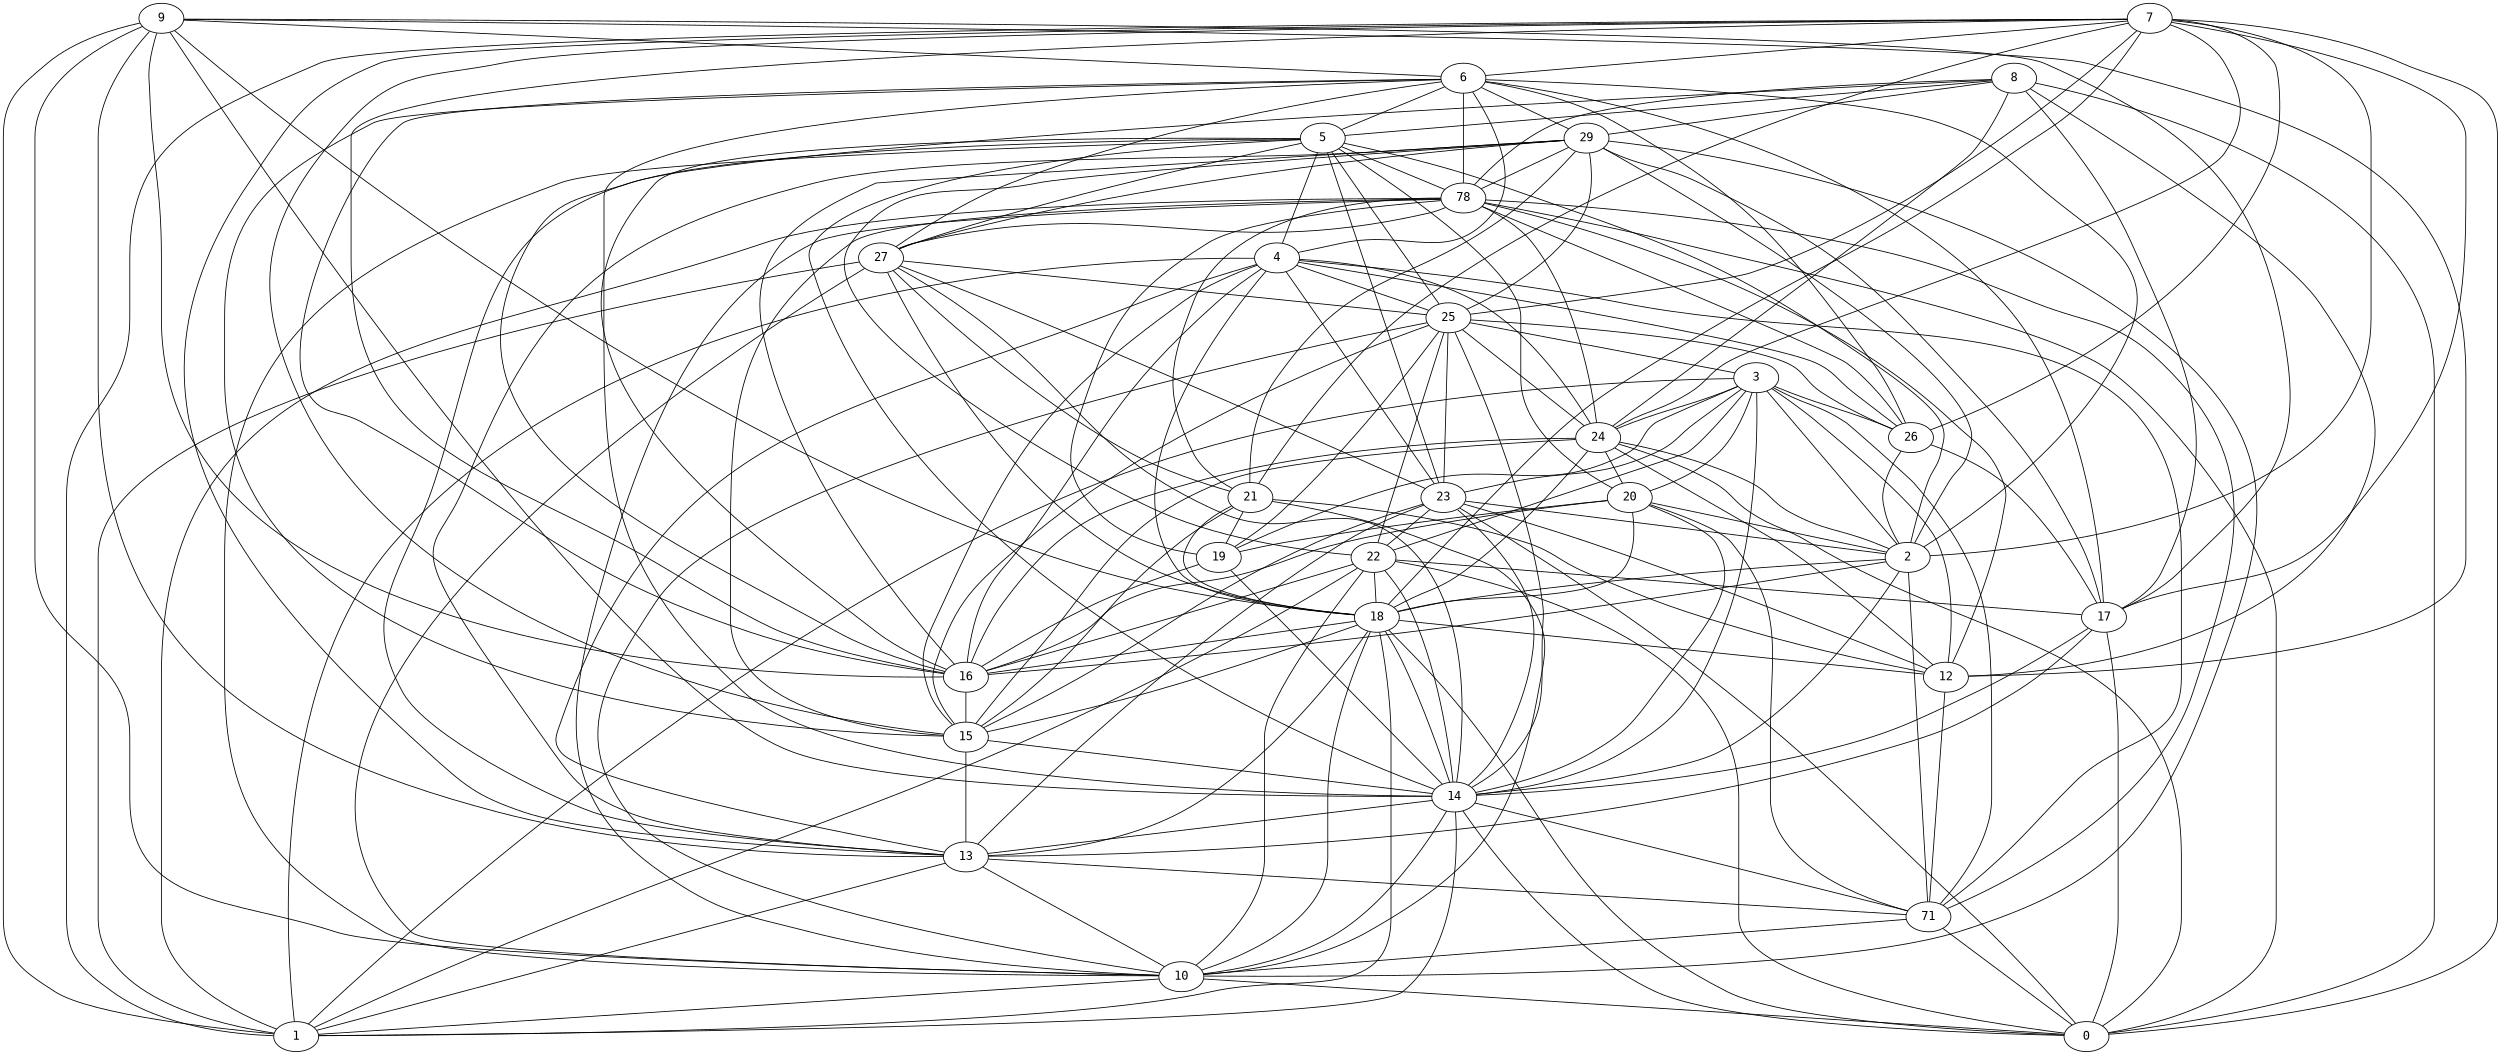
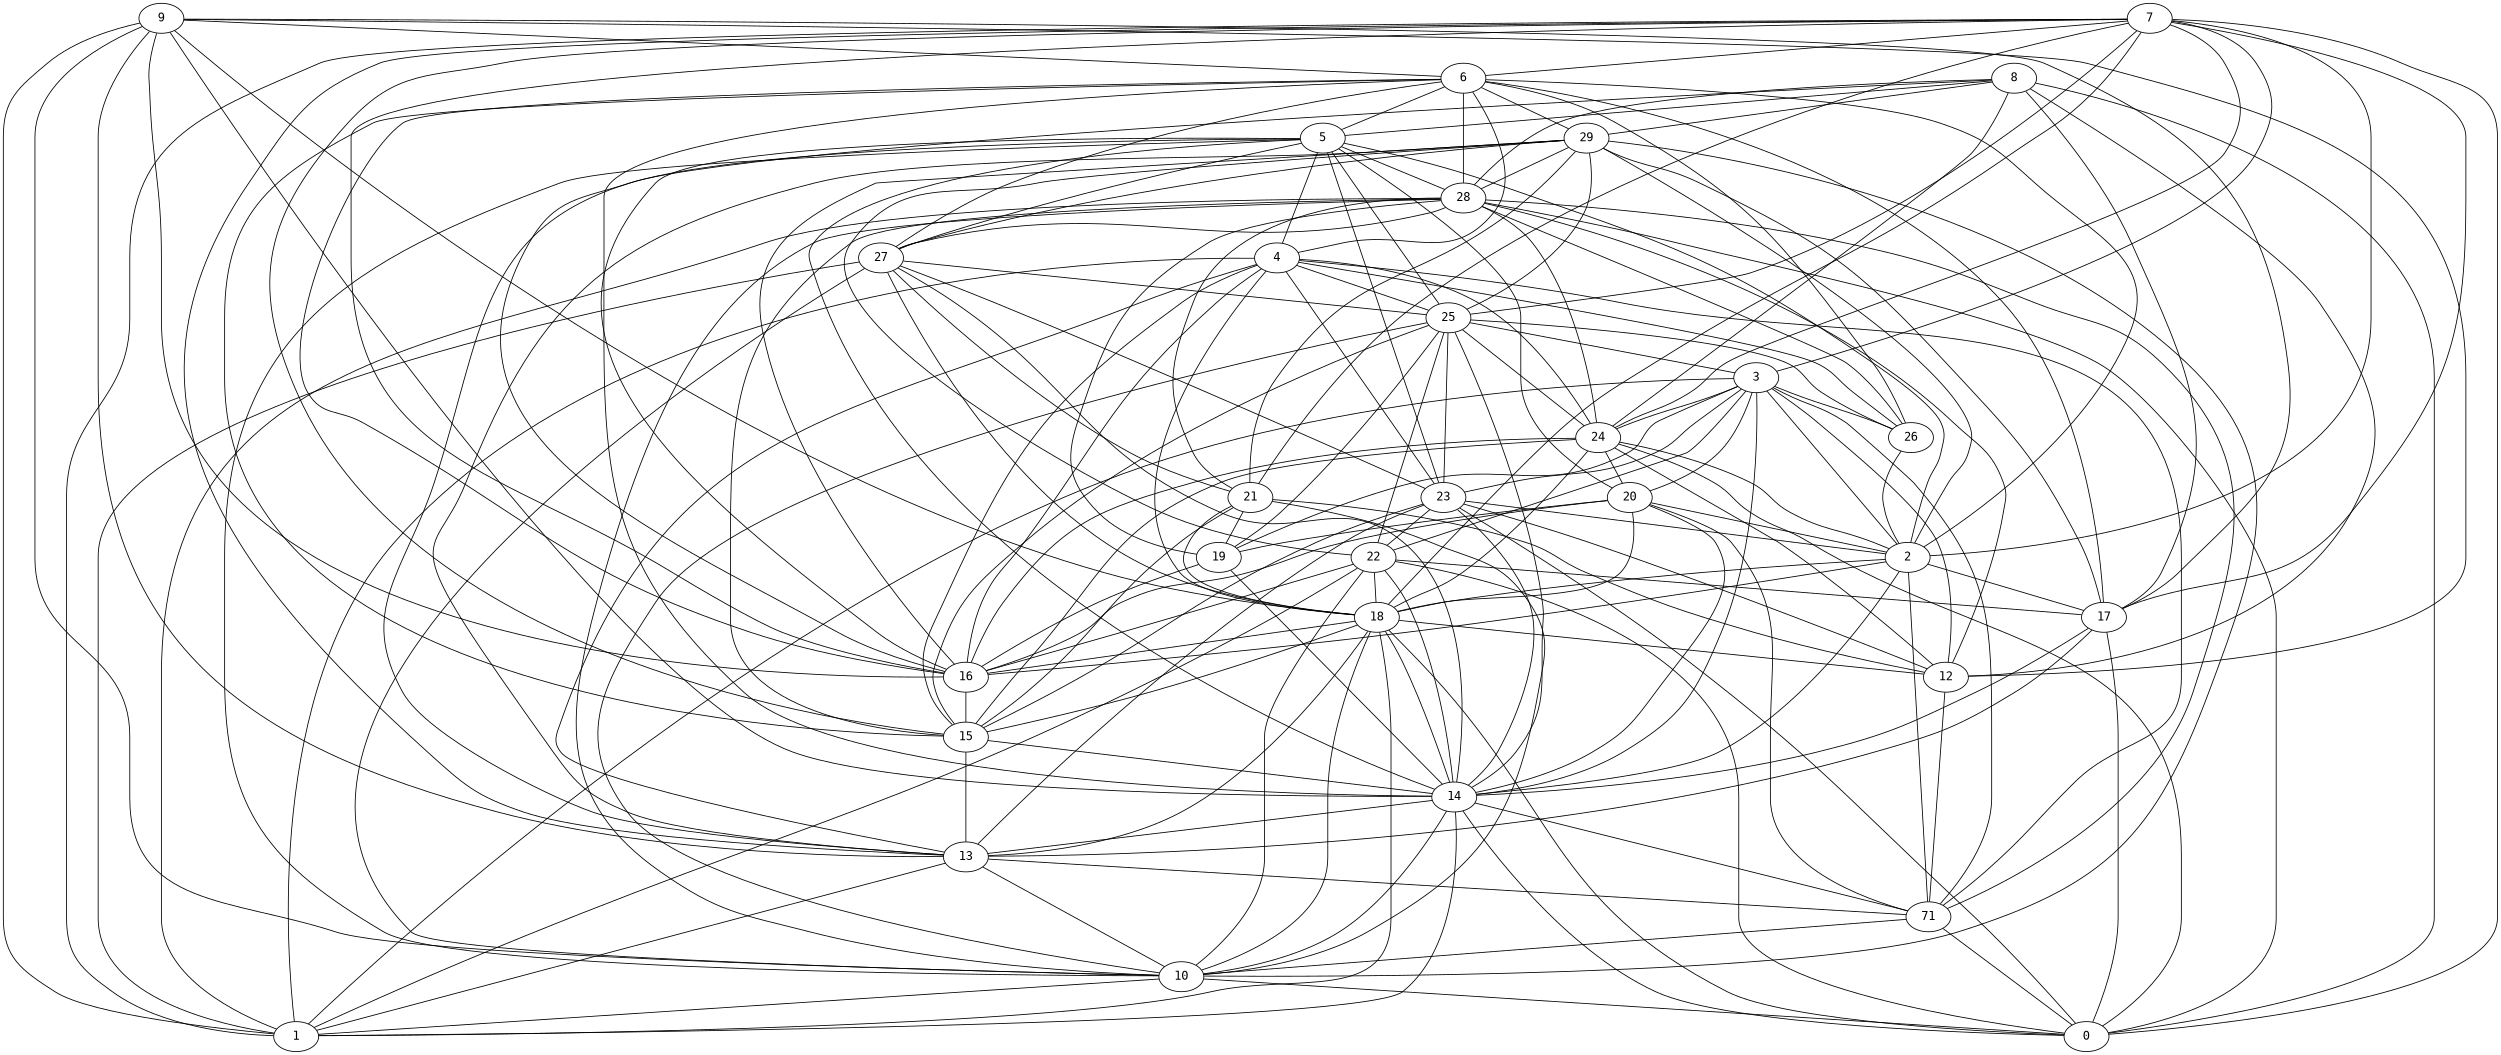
node "78": label "78" -> "28"
edge "7" -- "26": now "7" -- "3"
edge "26" -- "17": now "2" -- "17"
